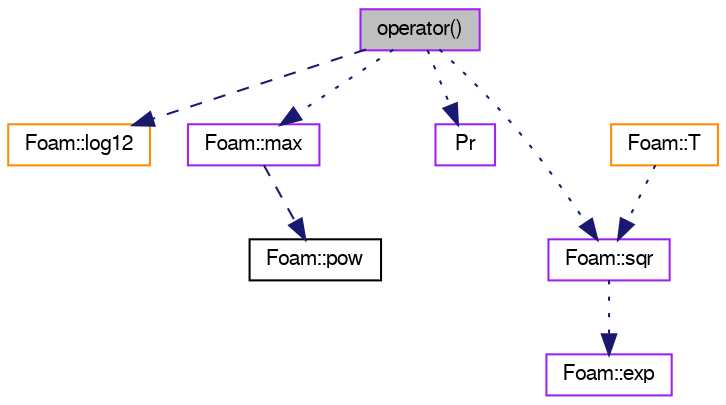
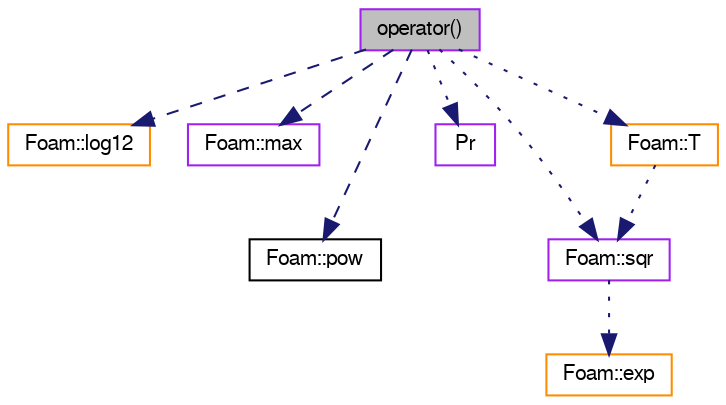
edge "operator()" -> "Foam::max": style dotted -> dashed
edge "operator()" -> "Foam::T": added
edge "Foam::max" -> "Foam::pow": now "operator()" -> "Foam::pow"
node "Foam::exp": color purple -> darkorange
